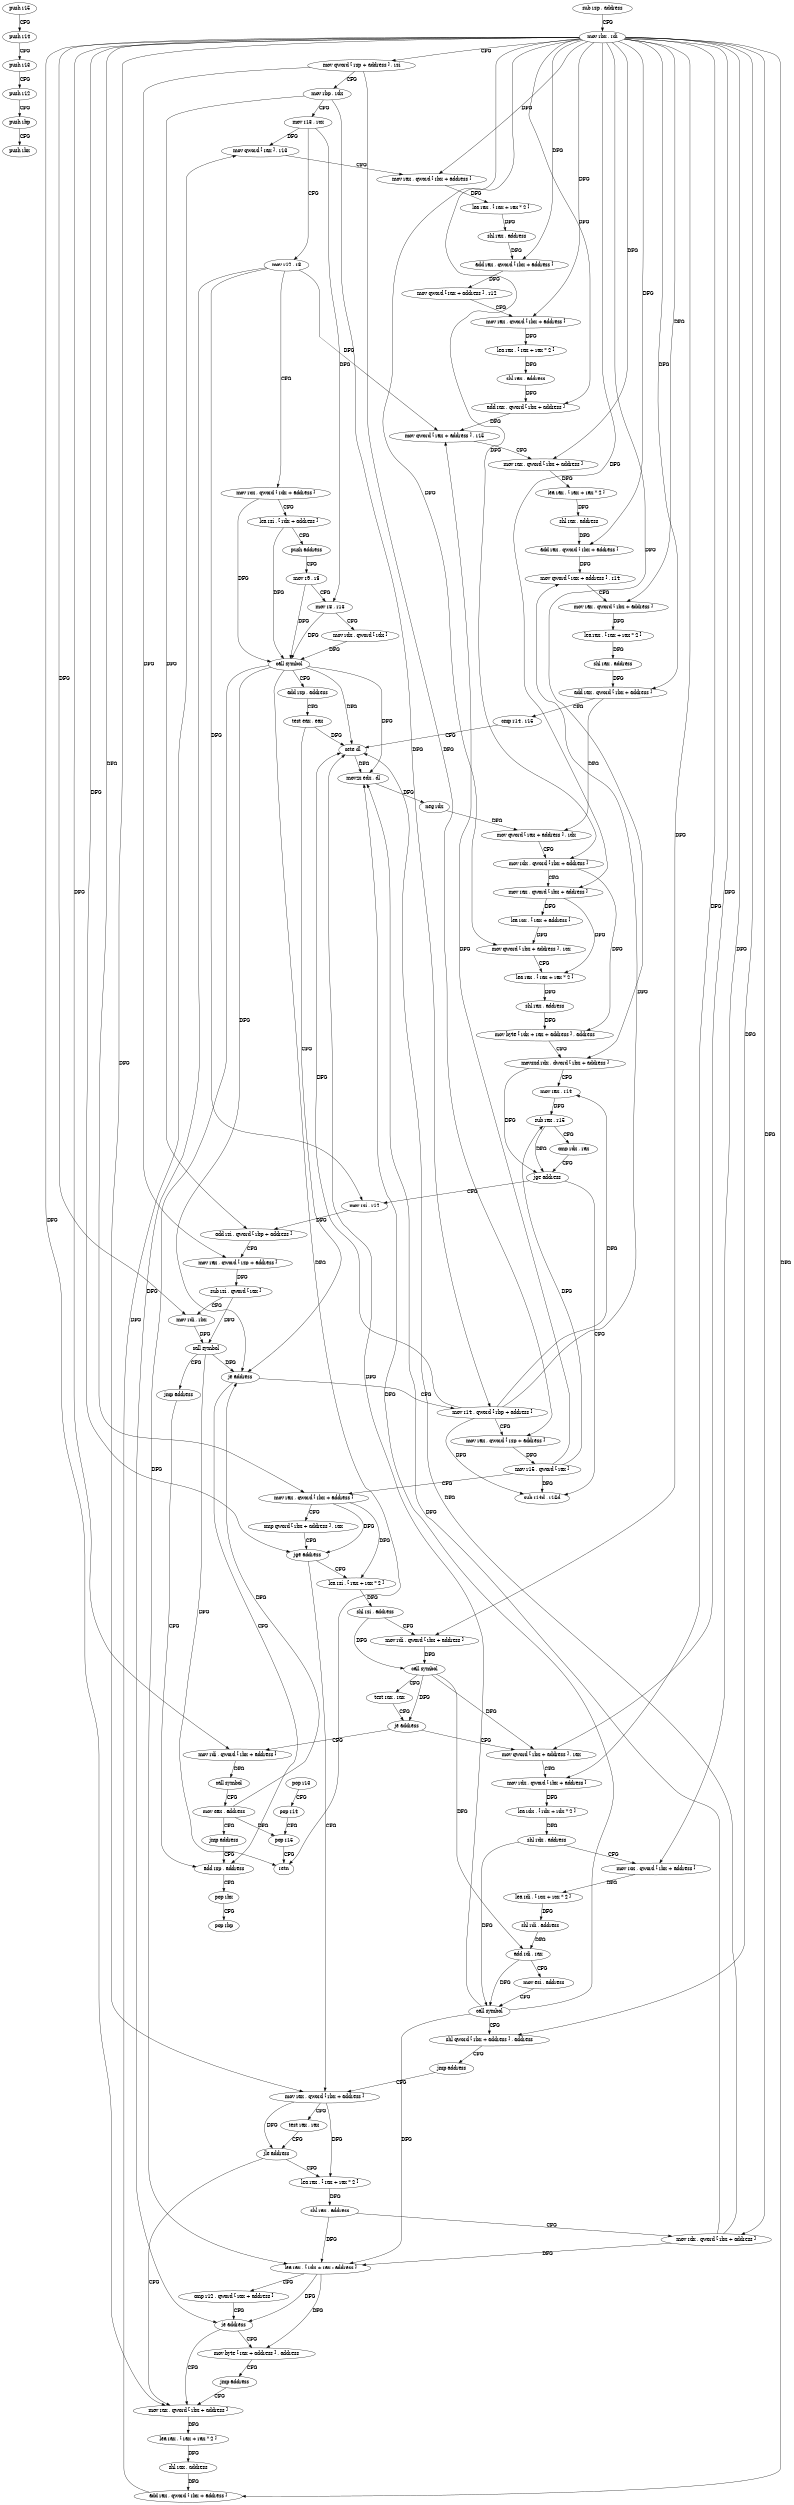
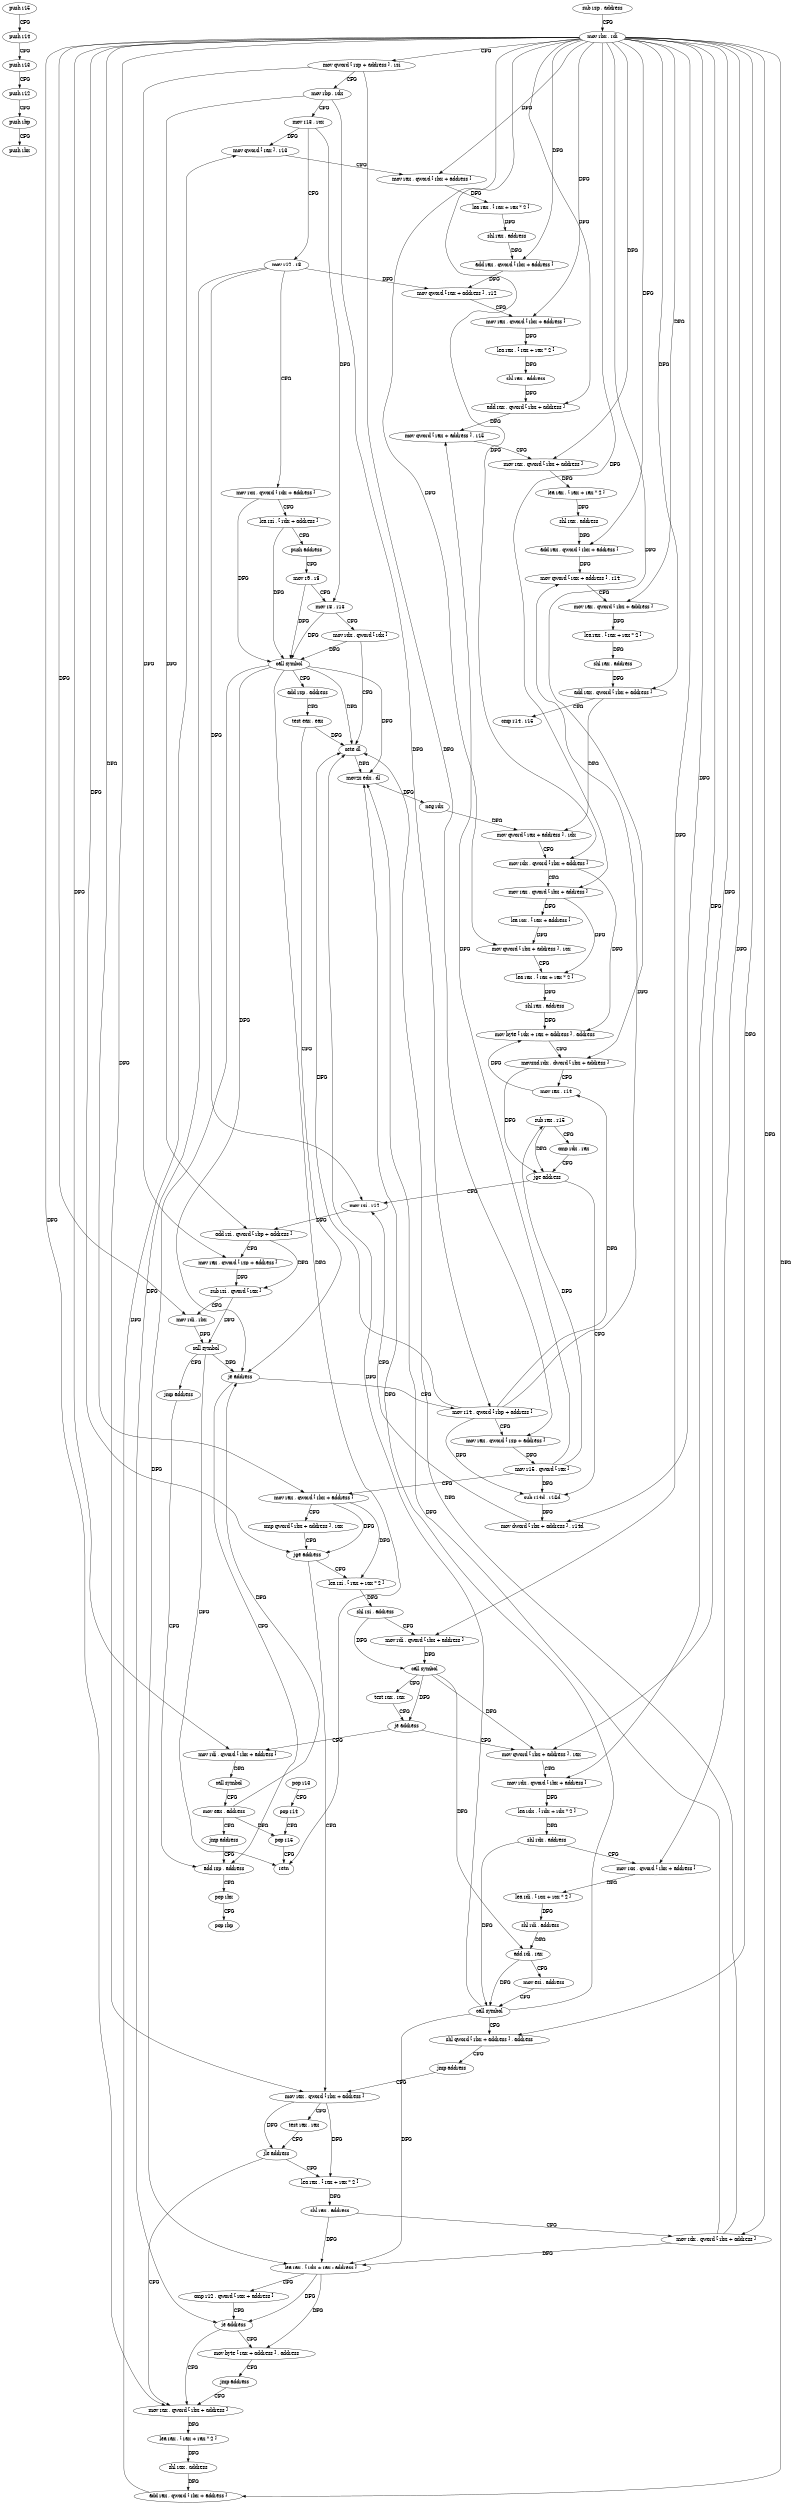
edge "mov r12 , r8" -> "mov qword [ rax + address ] , r15": now "mov r12 , r8" -> "mov qword [ rax + address ] , r12"
edge "cmp r14 , r15" -> "sete dl": now "mov rdx , qword [ rdx ]" -> "sete dl"
edge "mov rax , r14" -> "sub rax , r15": now "mov rax , r14" -> "mov byte [ rdx + rax + address ] , address"
edge "add rsi , qword [ rbp + address ]" -> "sub rsi , qword [ rax ]": added, label "DFG"
node "mov dword [ rbx + address ] , r14d": added
